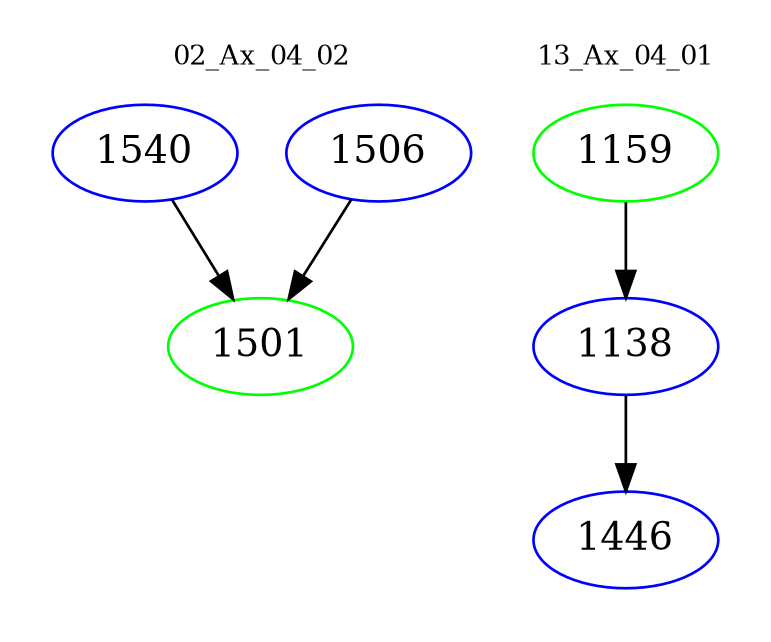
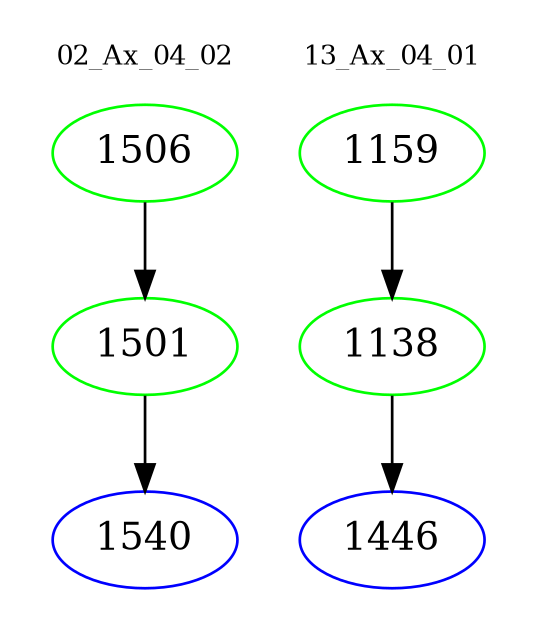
node "1506": color blue -> green
edge "1540" -> "1501": reversed
node "1138": color blue -> green
